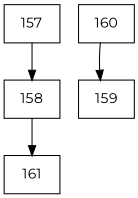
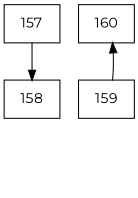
edge "160" -> "159": reversed
node "161": removed
